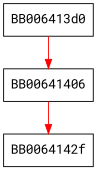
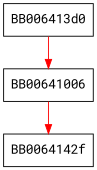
node "BB00641406": label "BB00641406" -> "BB00641006"
